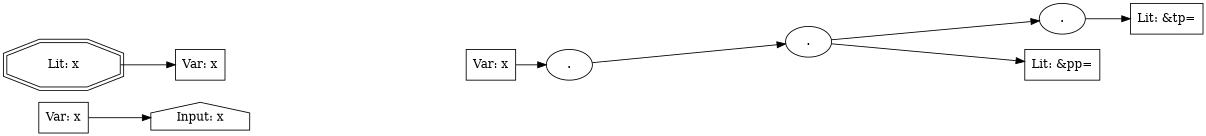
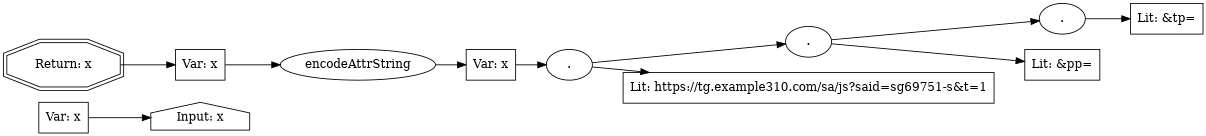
node "Lit: x": label "Lit: x" -> "Return: x"
node "encodeAttrString": added
node "Lit: https://tg.example310.com/sa/js?said=sg69751-s&t=1": added
